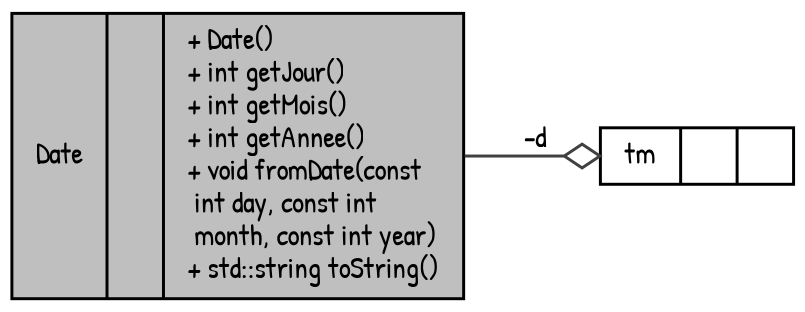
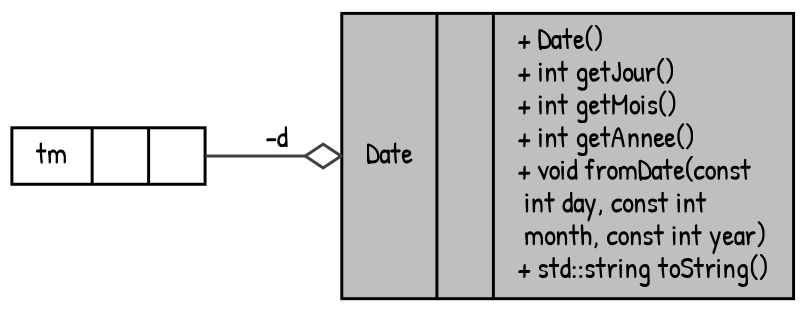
edge "Date" -> "tm": reversed
